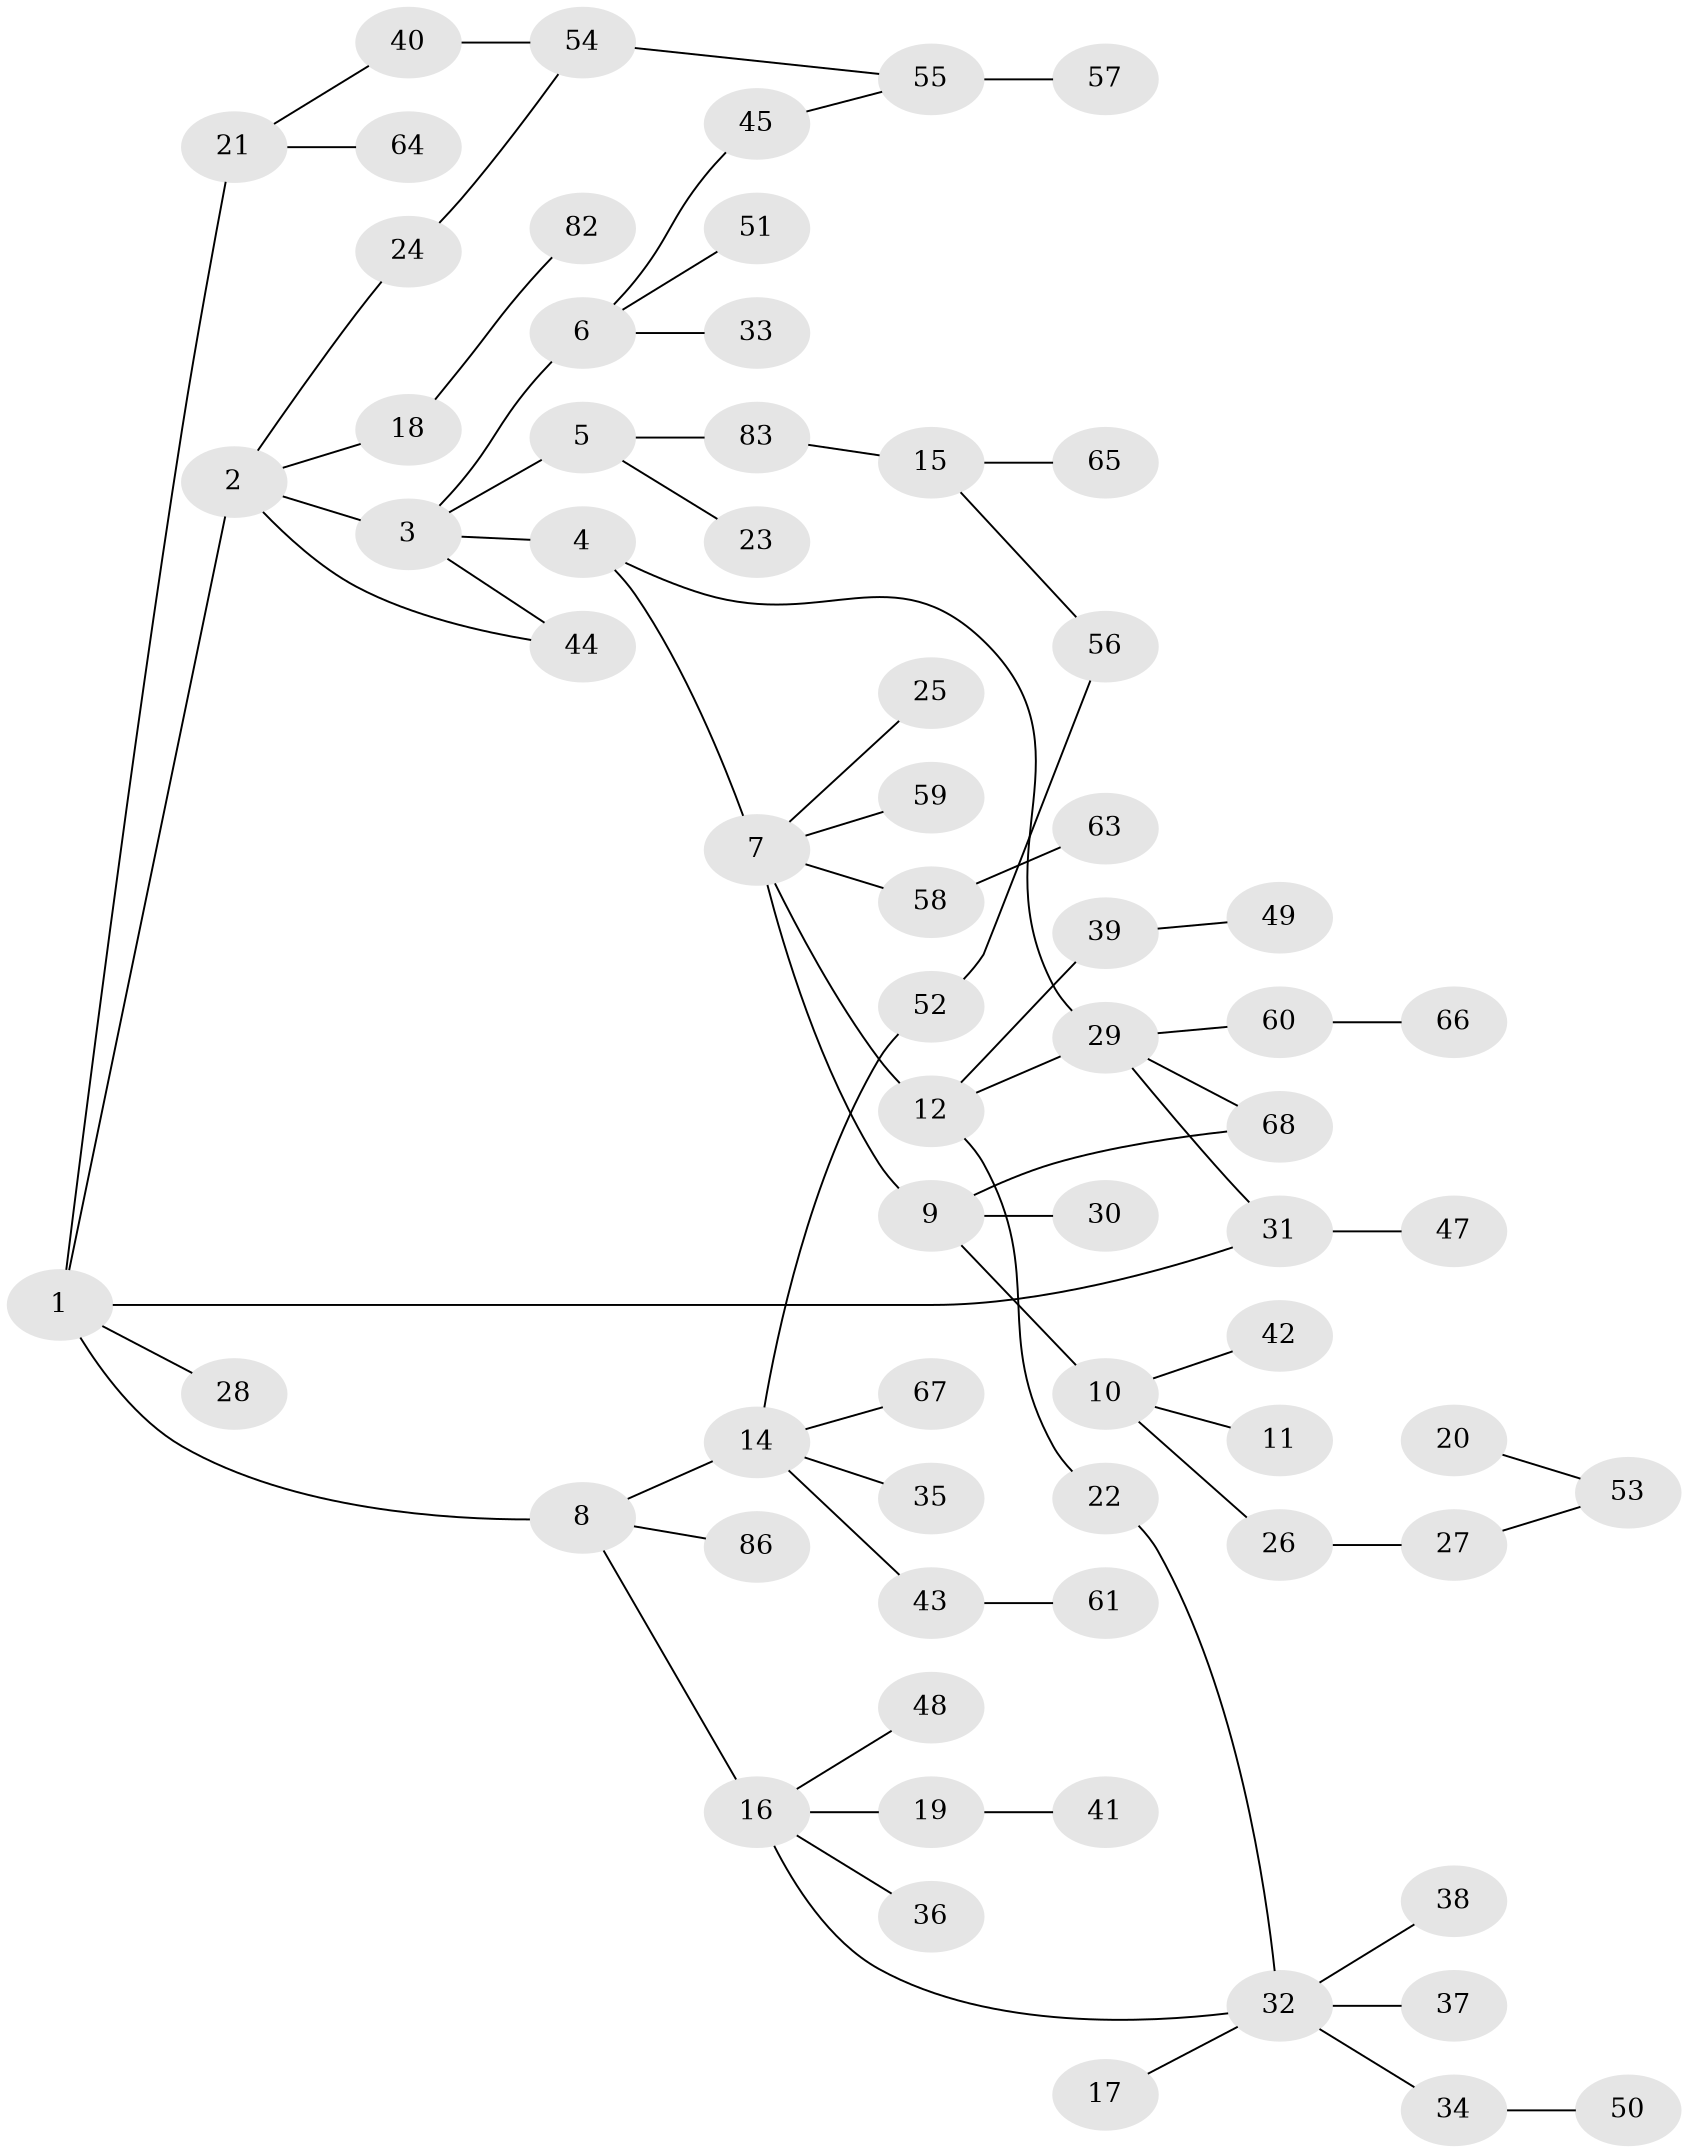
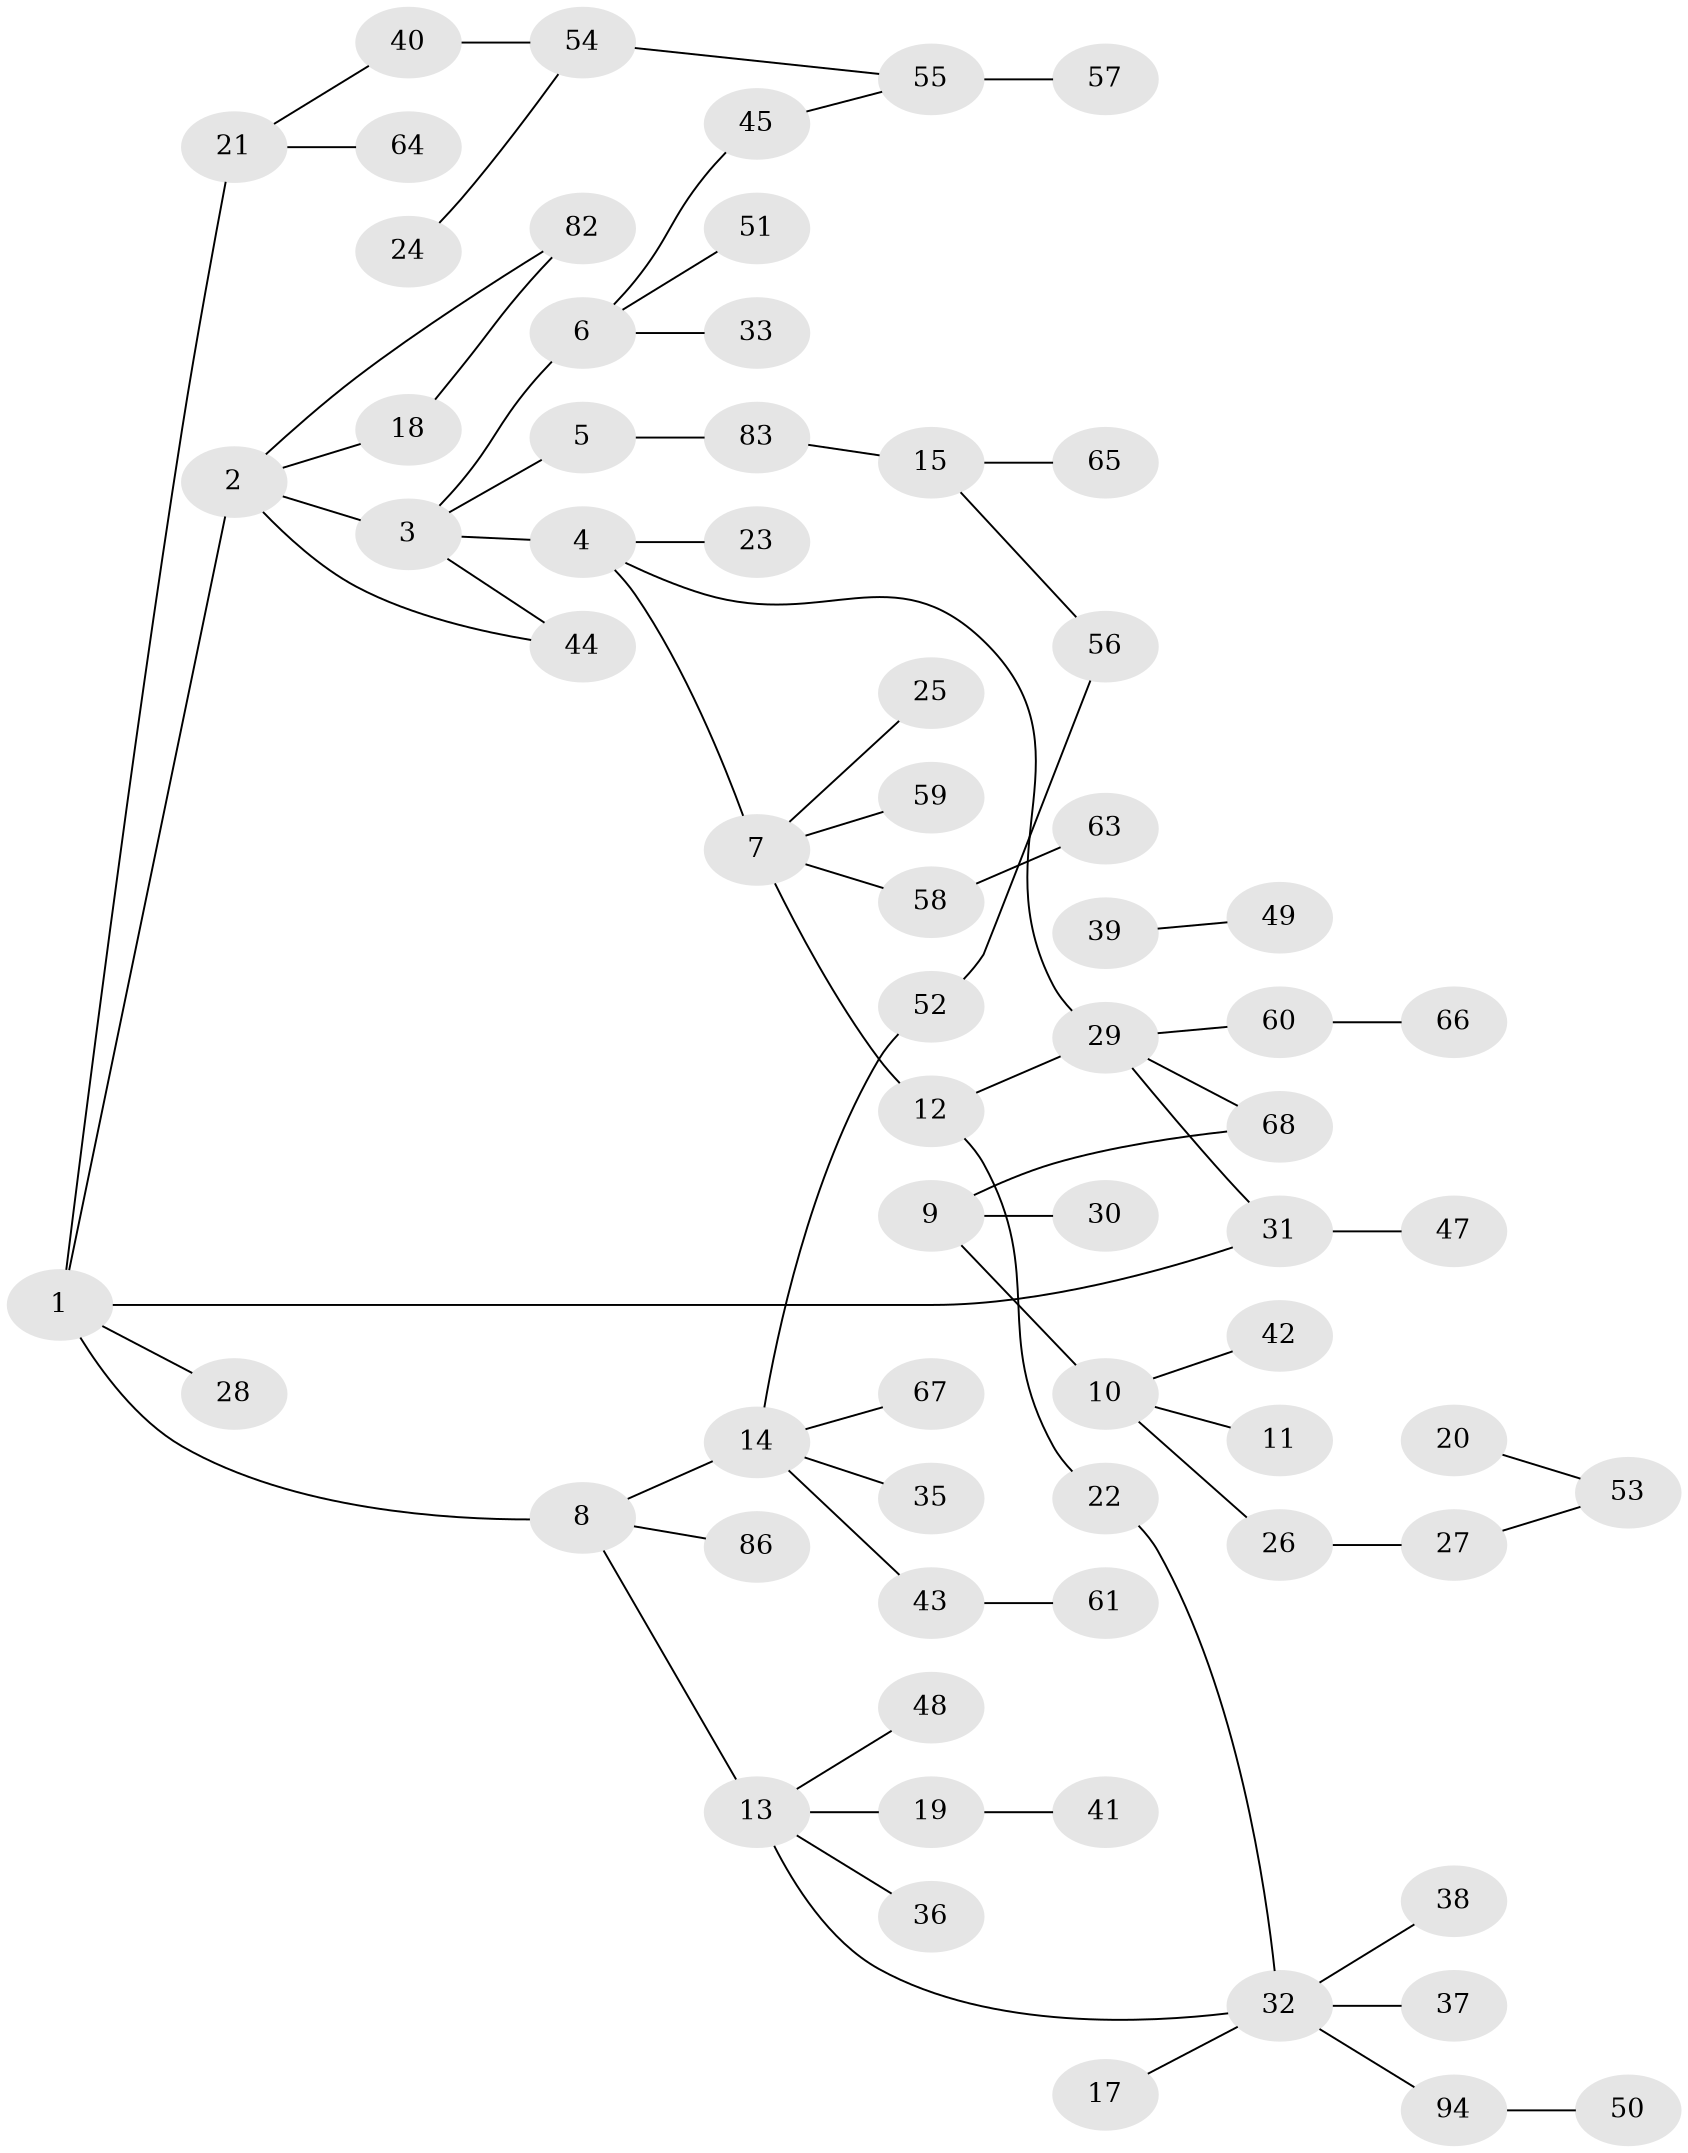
edge "24" -- "2": now "82" -- "2"
edge "5" -- "23": now "4" -- "23"
edge "39" -- "12": removed
edge "7" -- "9": removed
node "16": label "16" -> "13"
node "34": label "34" -> "94"
